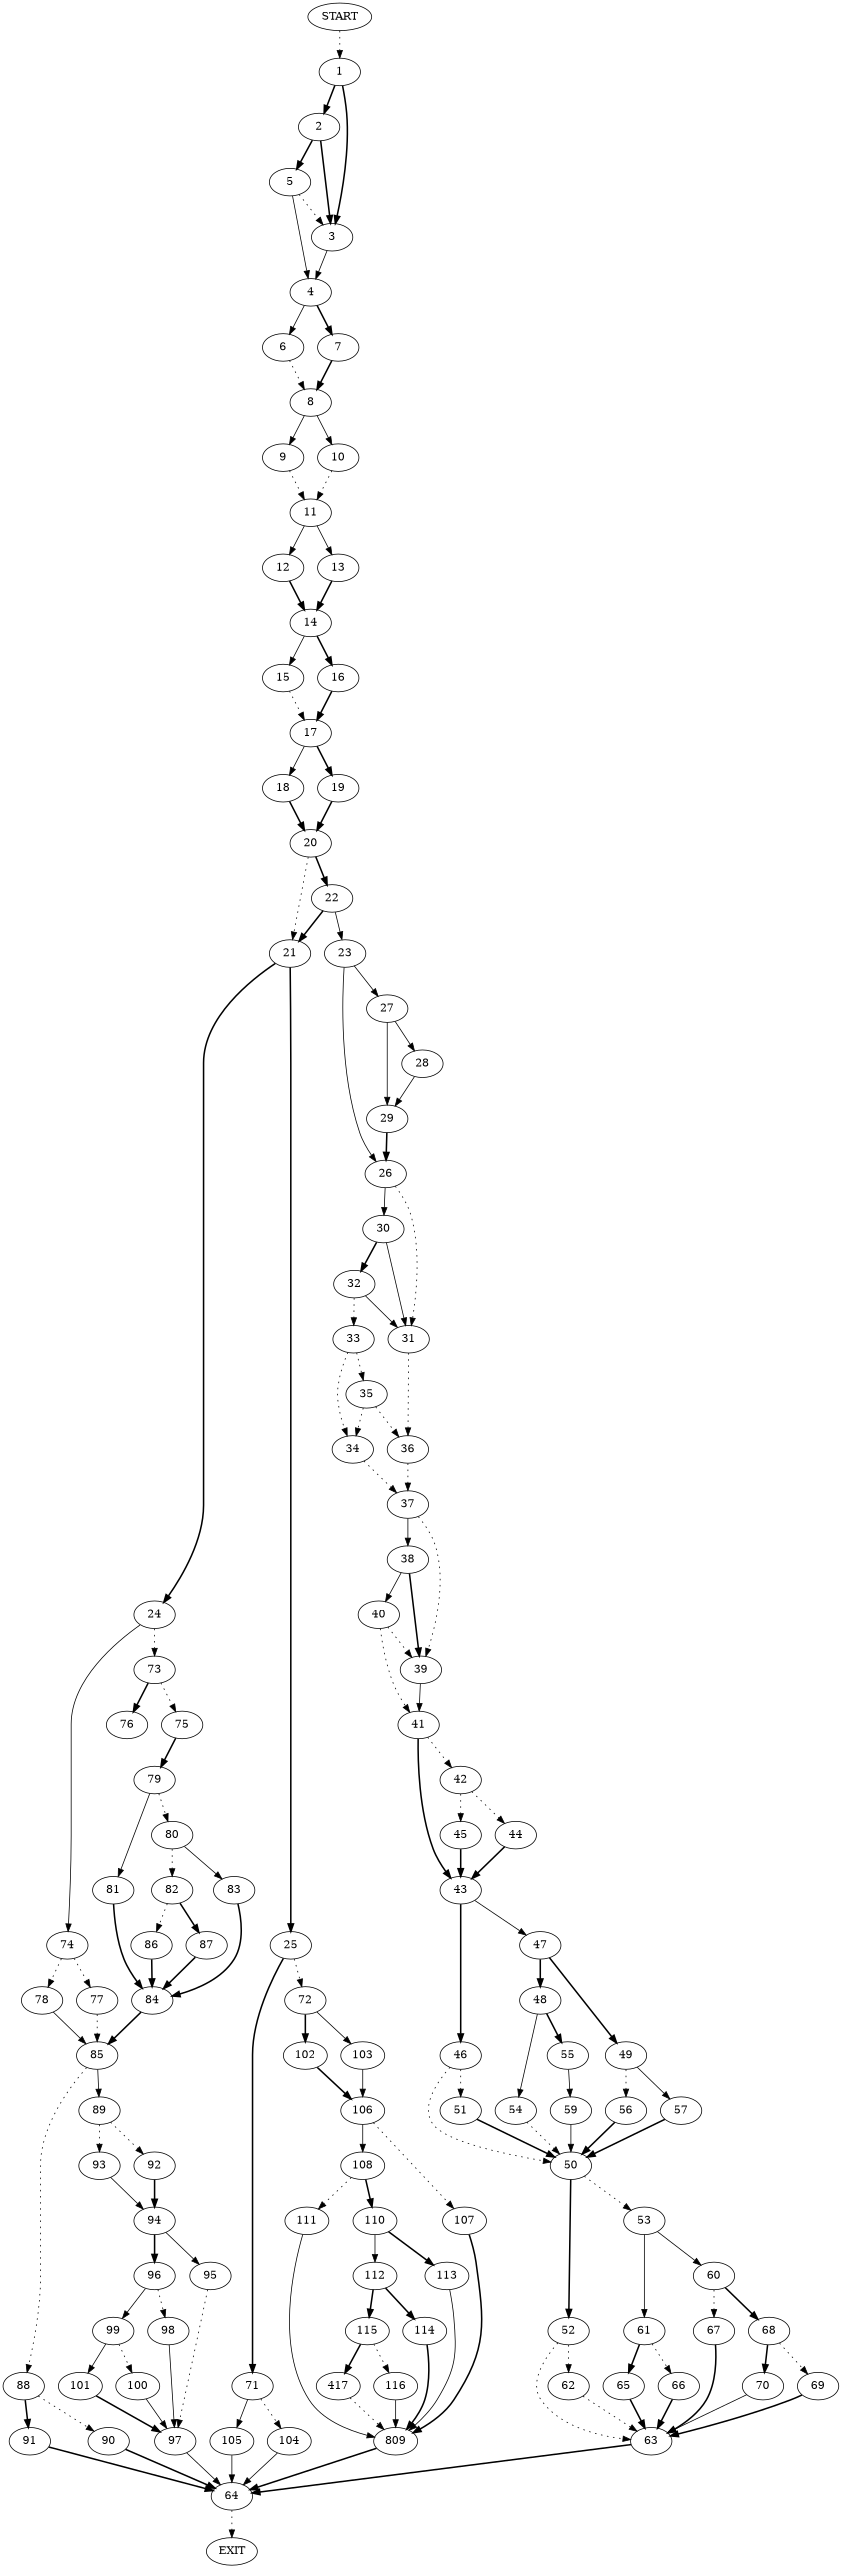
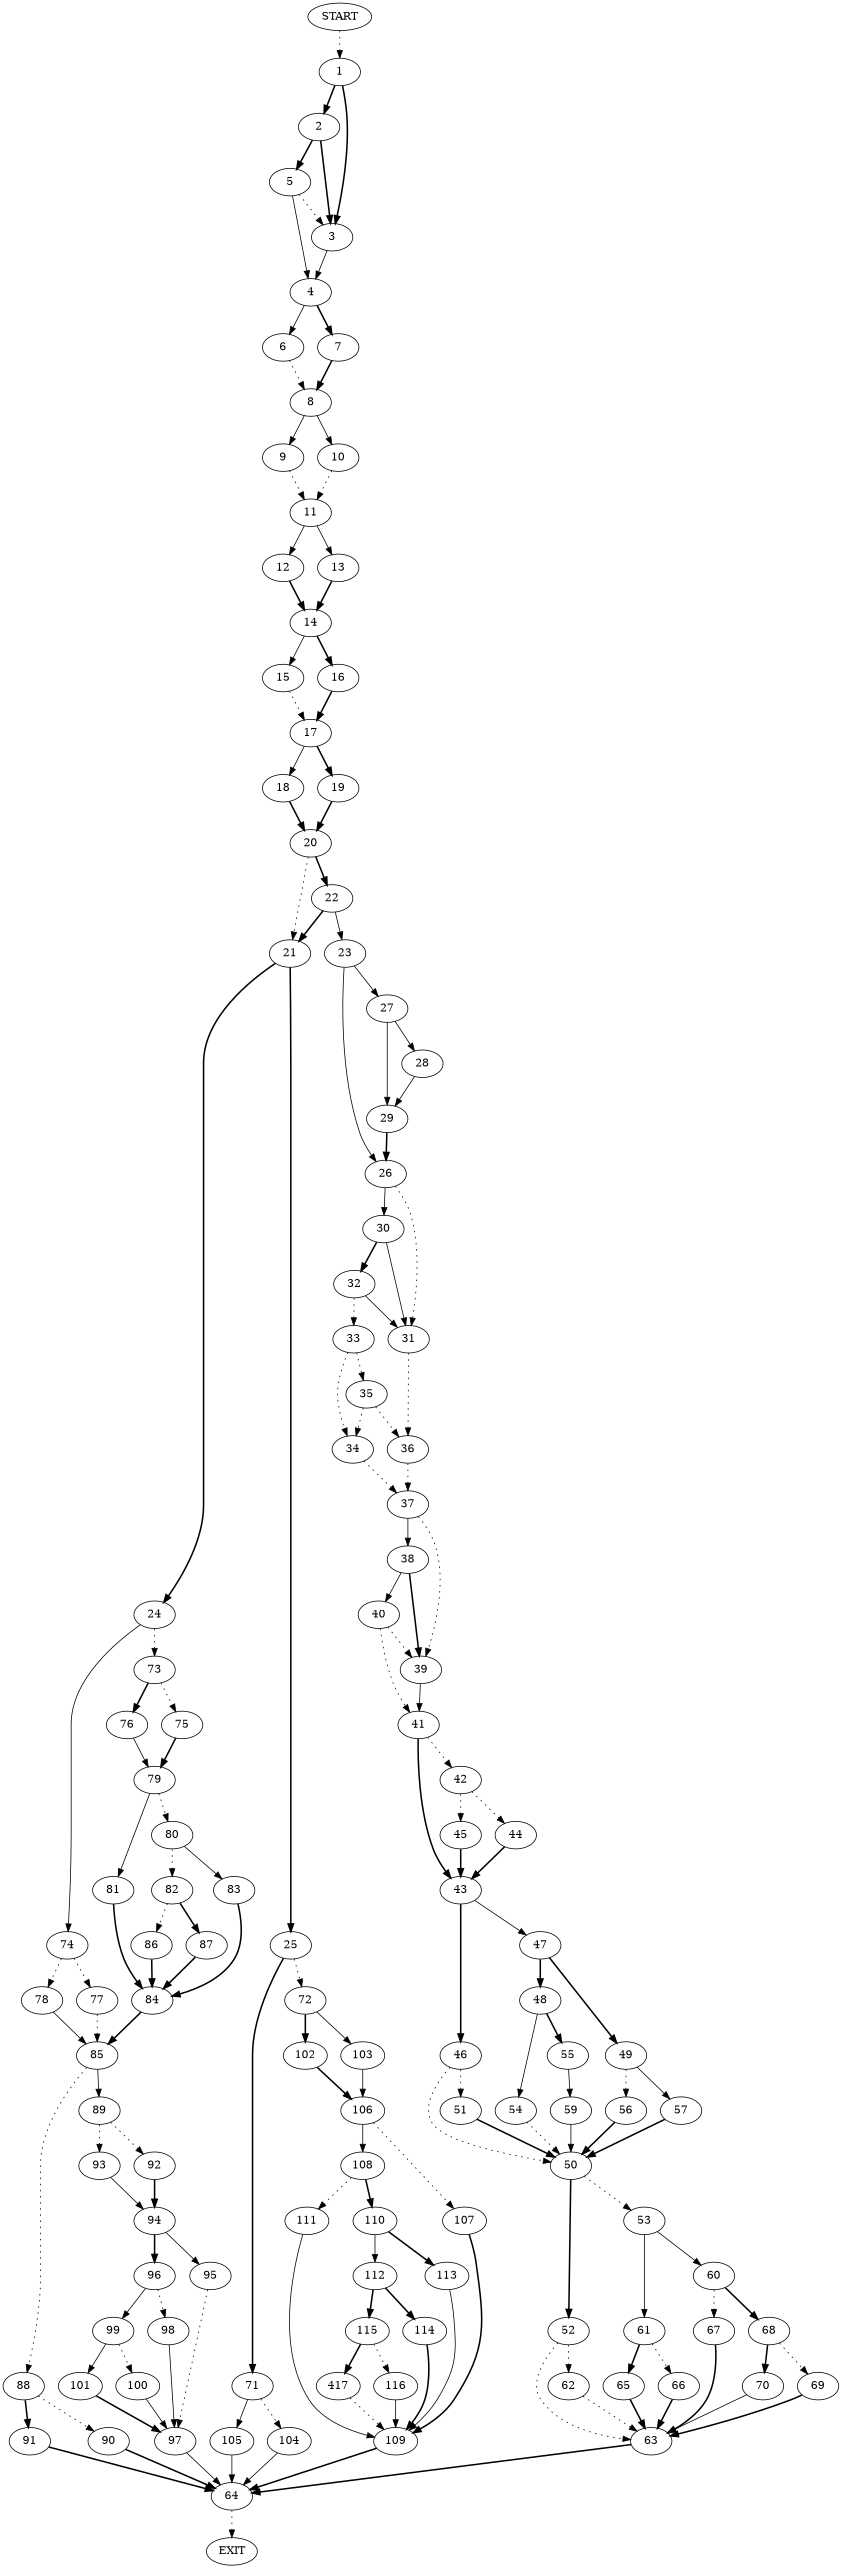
edge "76" -> "79": added
node "809": label "809" -> "109"
